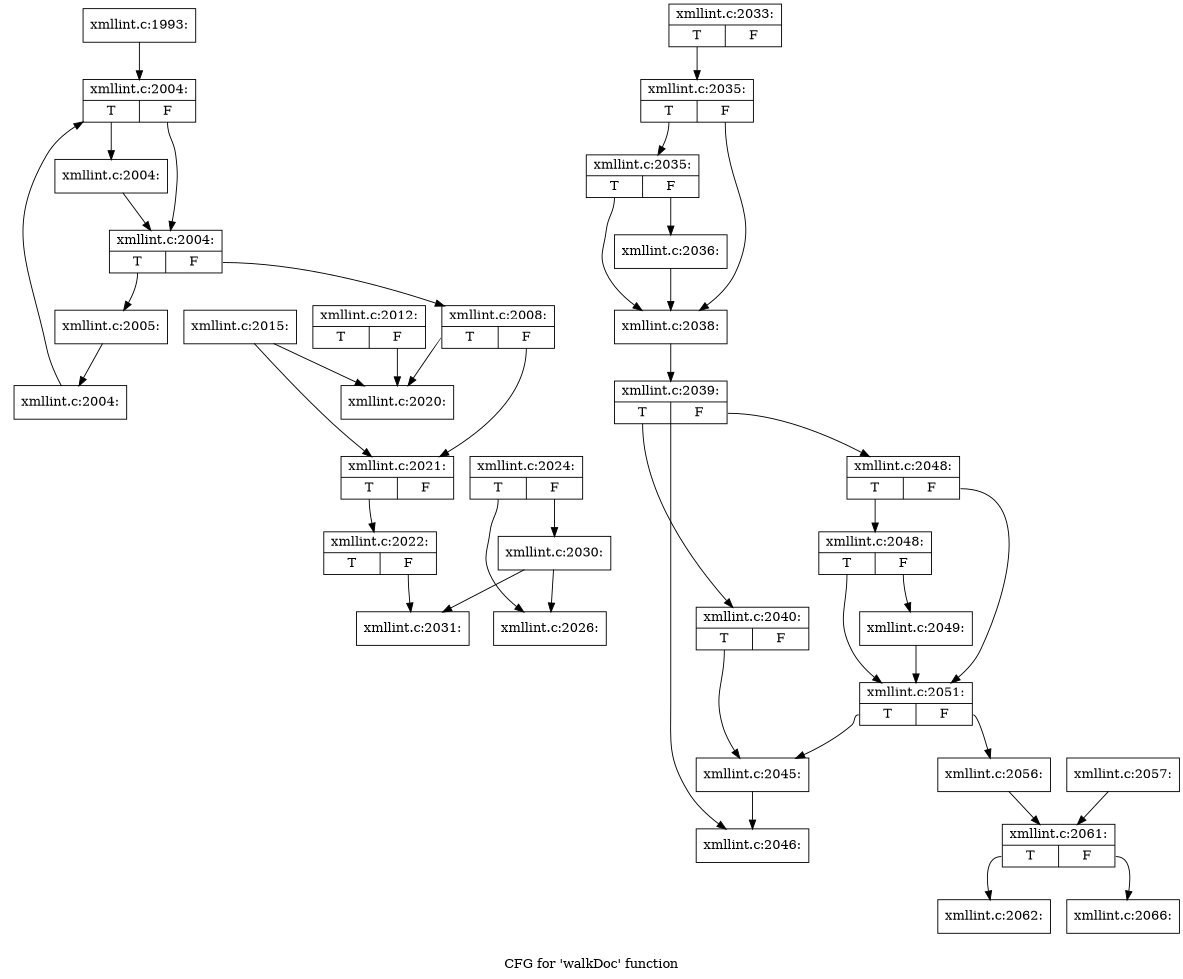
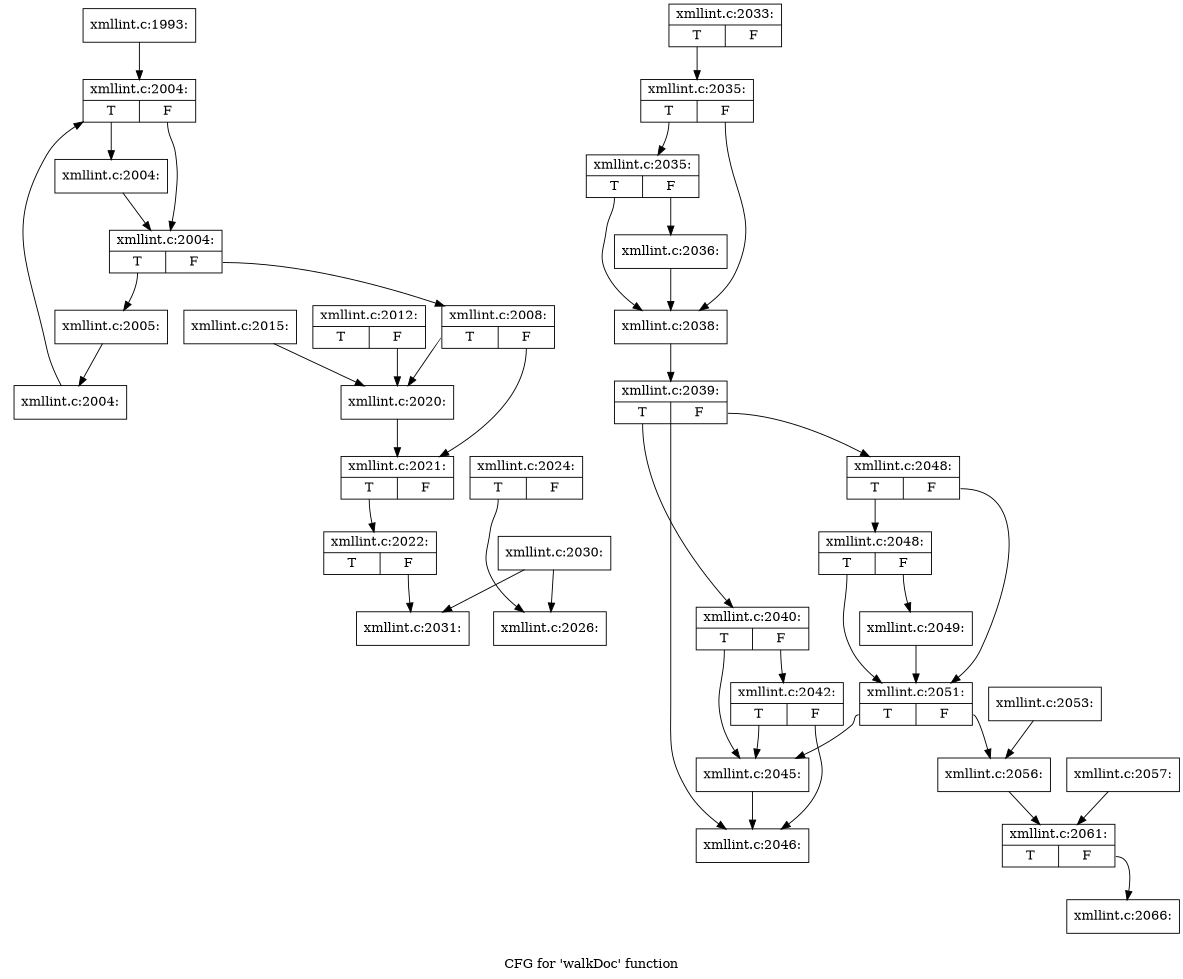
edge "xmllint.c:2015:" -> "xmllint.c:2021:": now "xmllint.c:2020:" -> "xmllint.c:2021:"
edge "xmllint.c:2024:" -> "xmllint.c:2030:": removed
node "xmllint.c:2042:": added
node "xmllint.c:2053:": added
node "xmllint.c:2062:": removed
